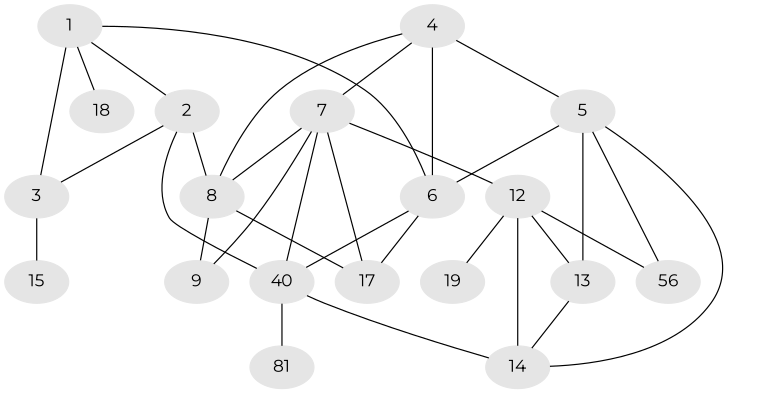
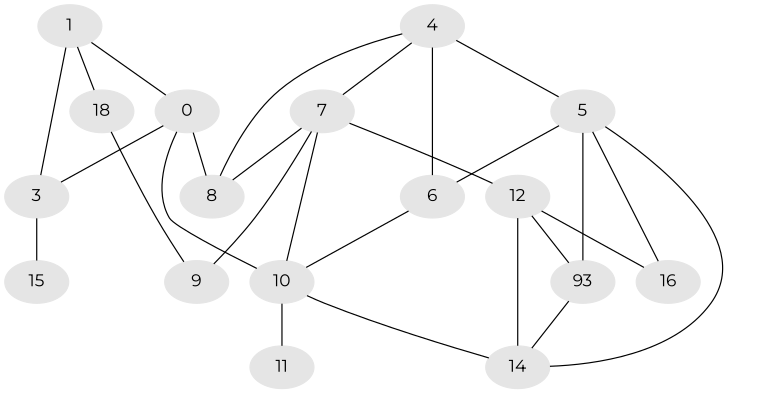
edge "1" -- "6": removed
node "2": label "2" -> "0"
edge "8" -- "9": now "18" -- "9"
node "40": label "40" -> "10"
node "17": removed
node "19": removed
node "13": label "13" -> "93"
node "56": label "56" -> "16"
node "81": label "81" -> "11"
